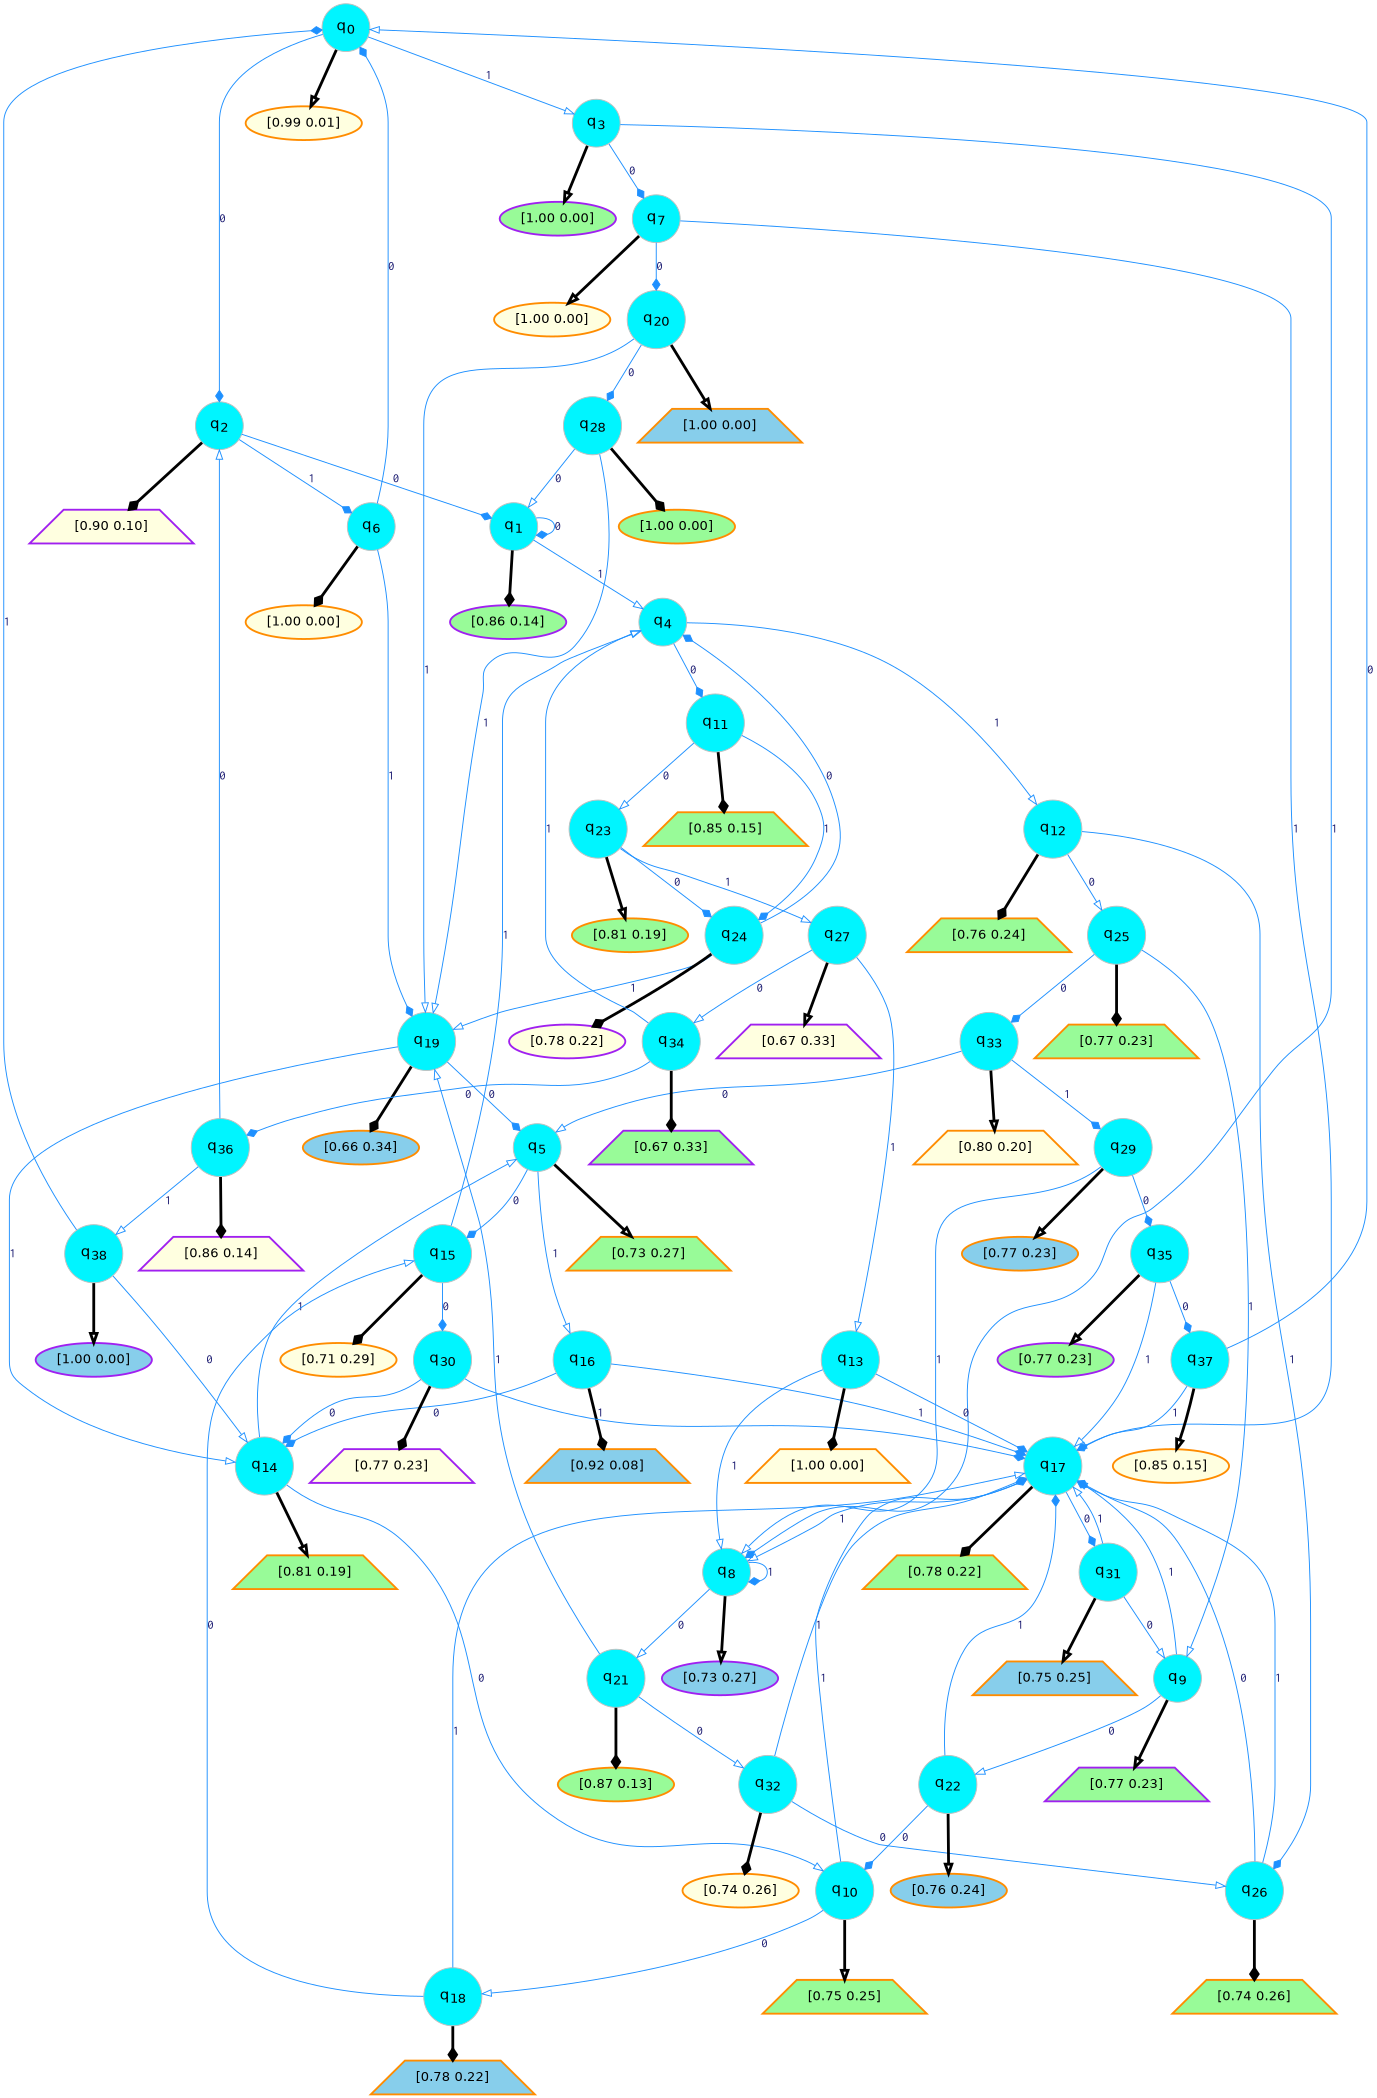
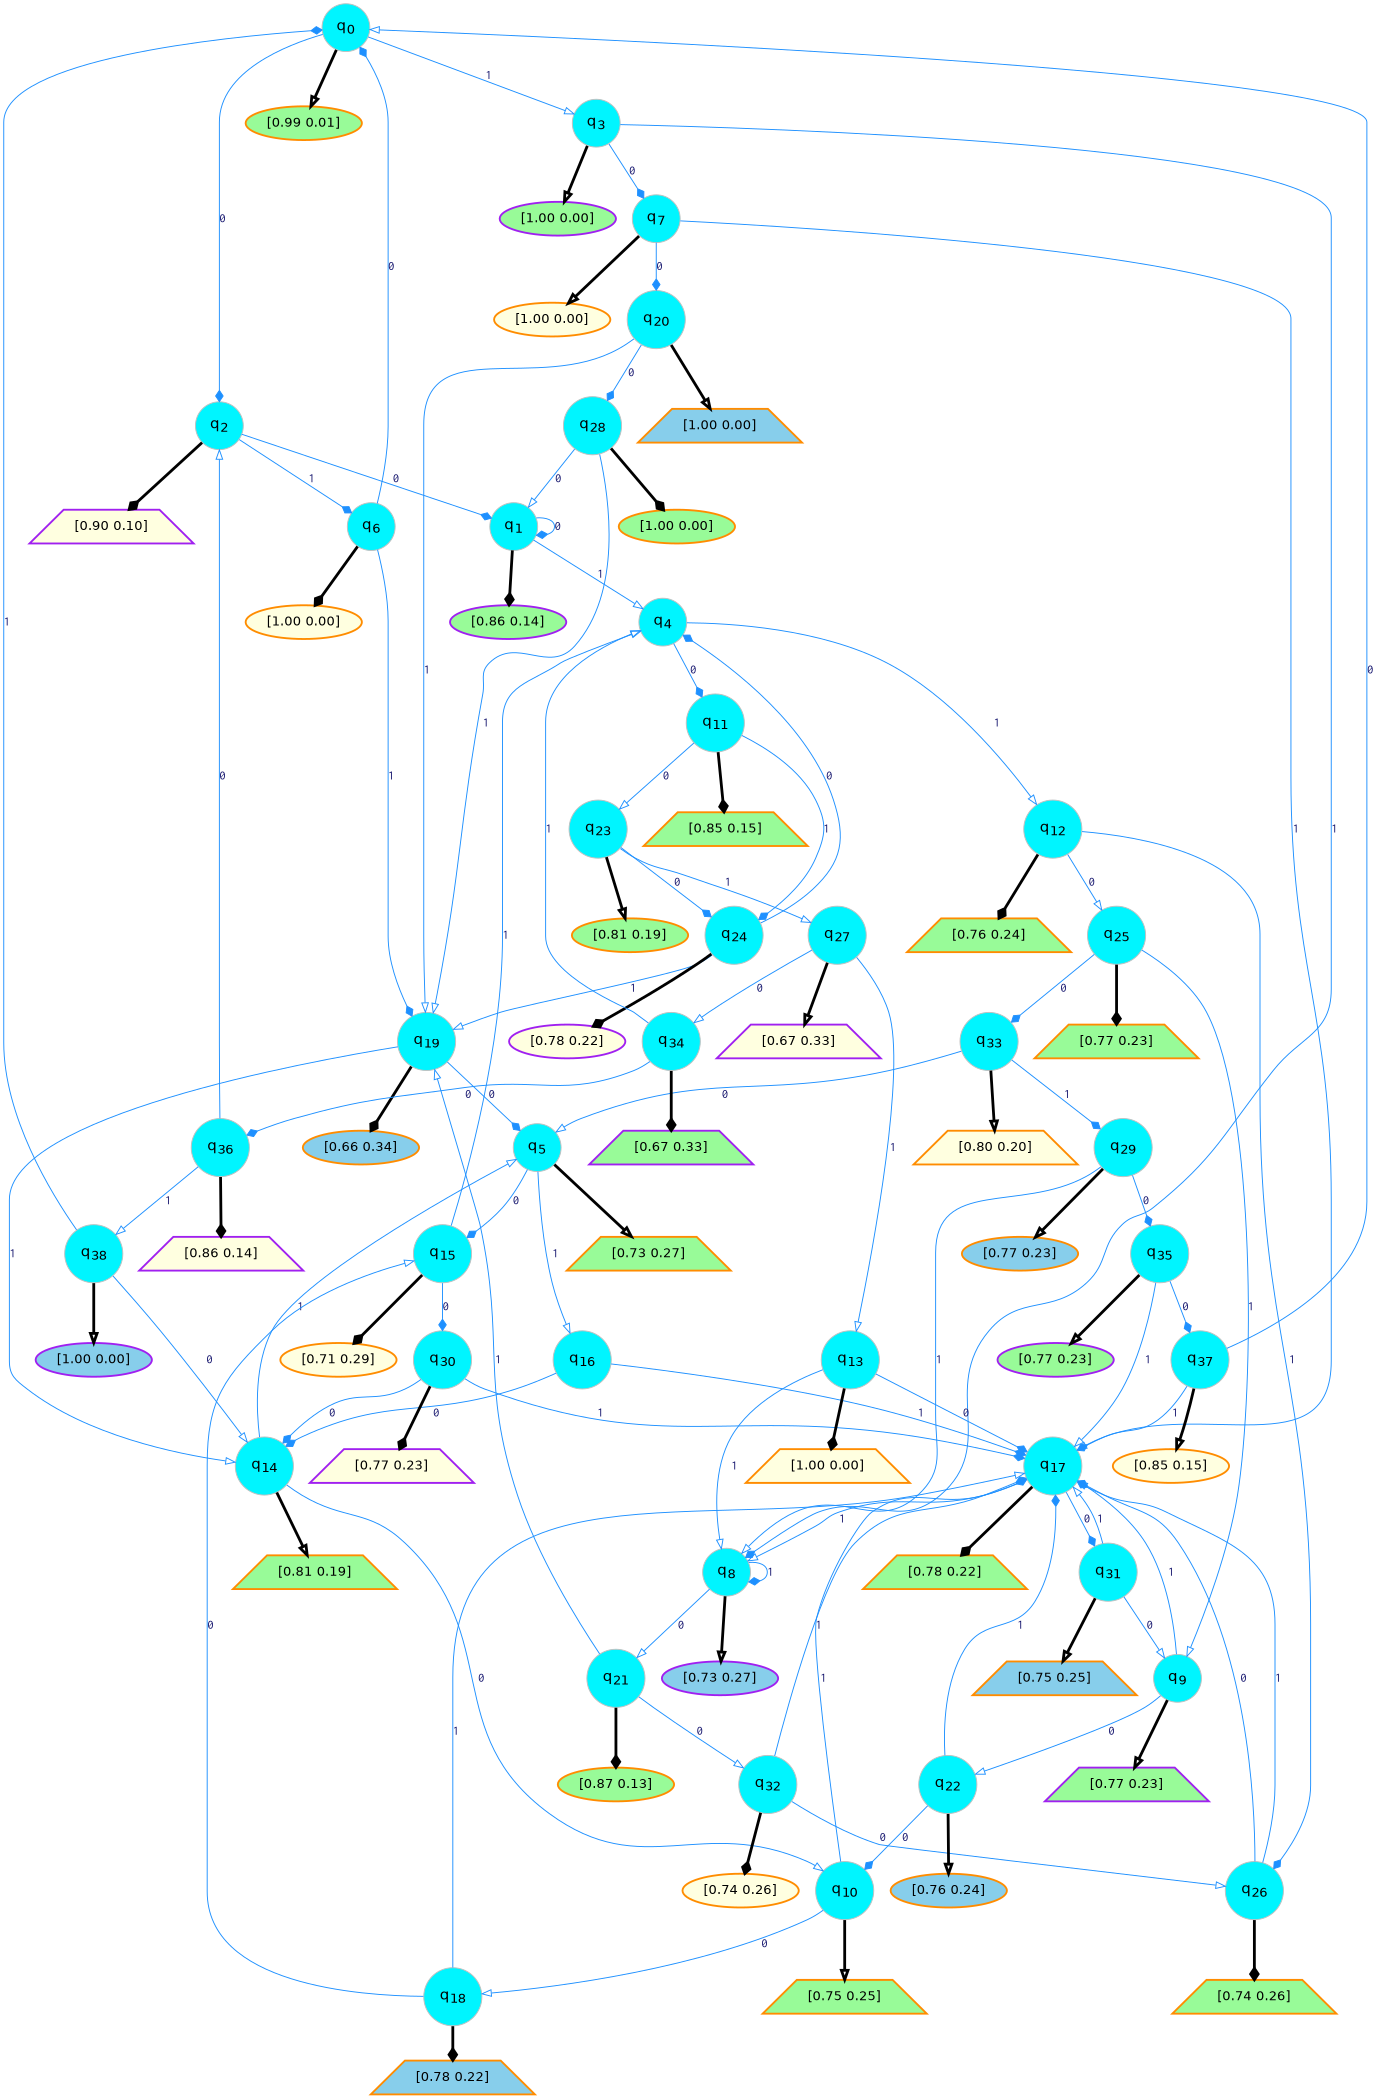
node "[0.99 0.01]": fillcolor lightyellow -> palegreen
node "[0.92 0.08]": removed
